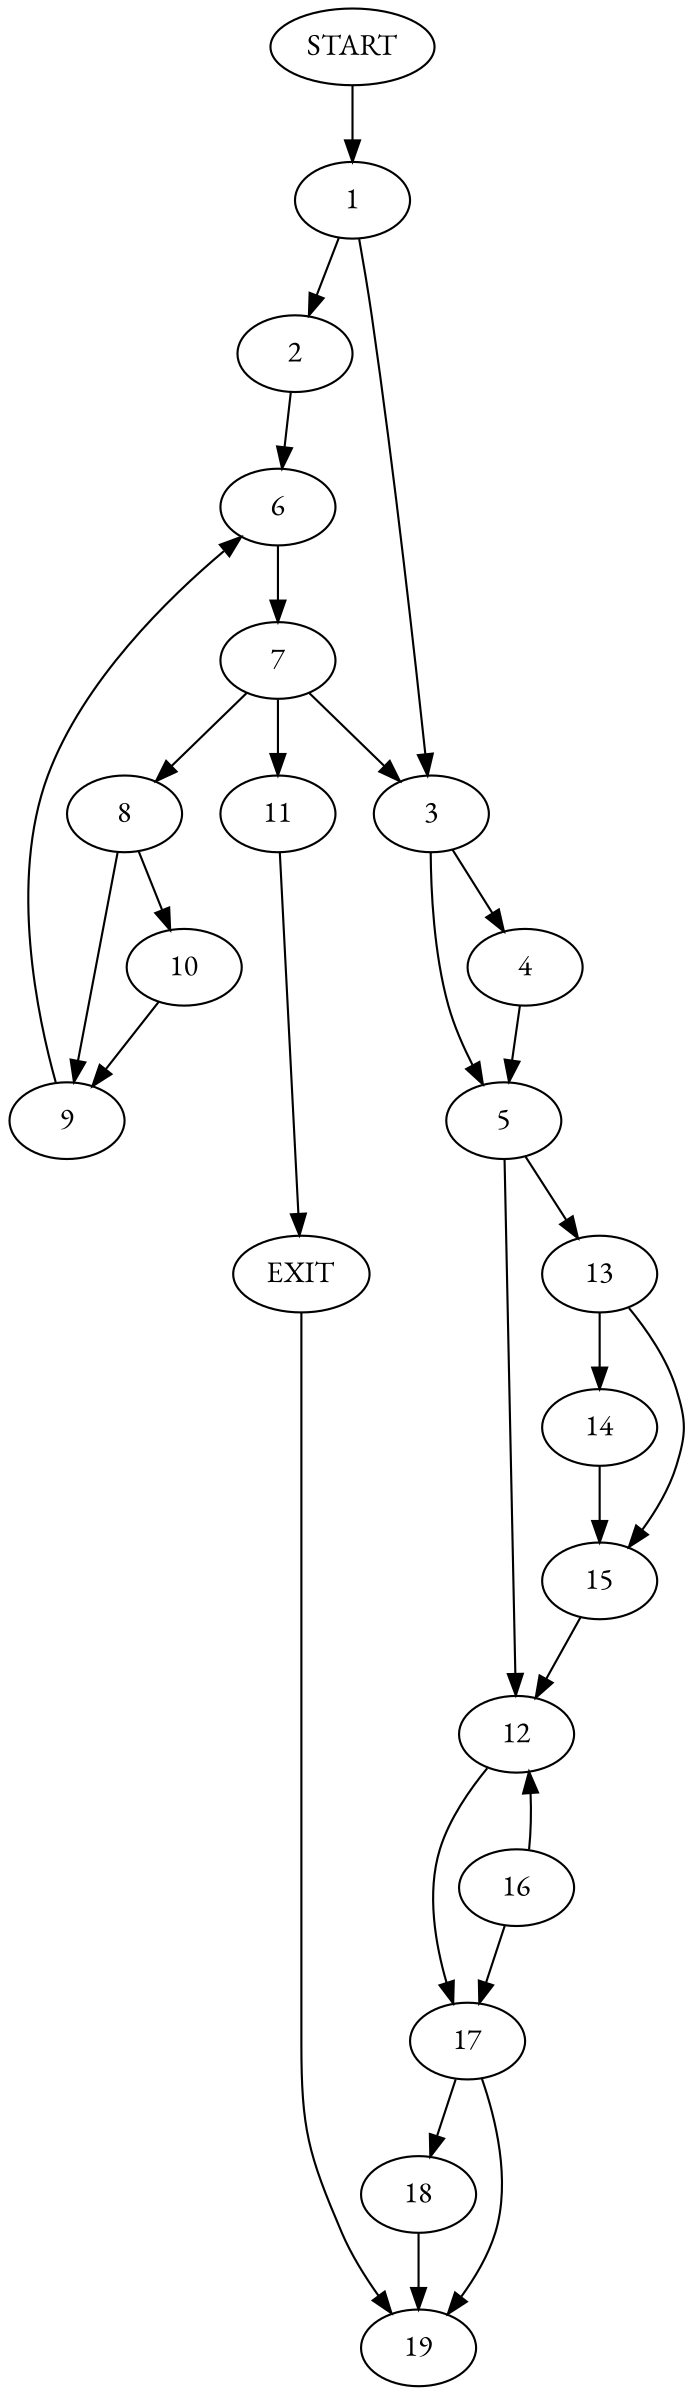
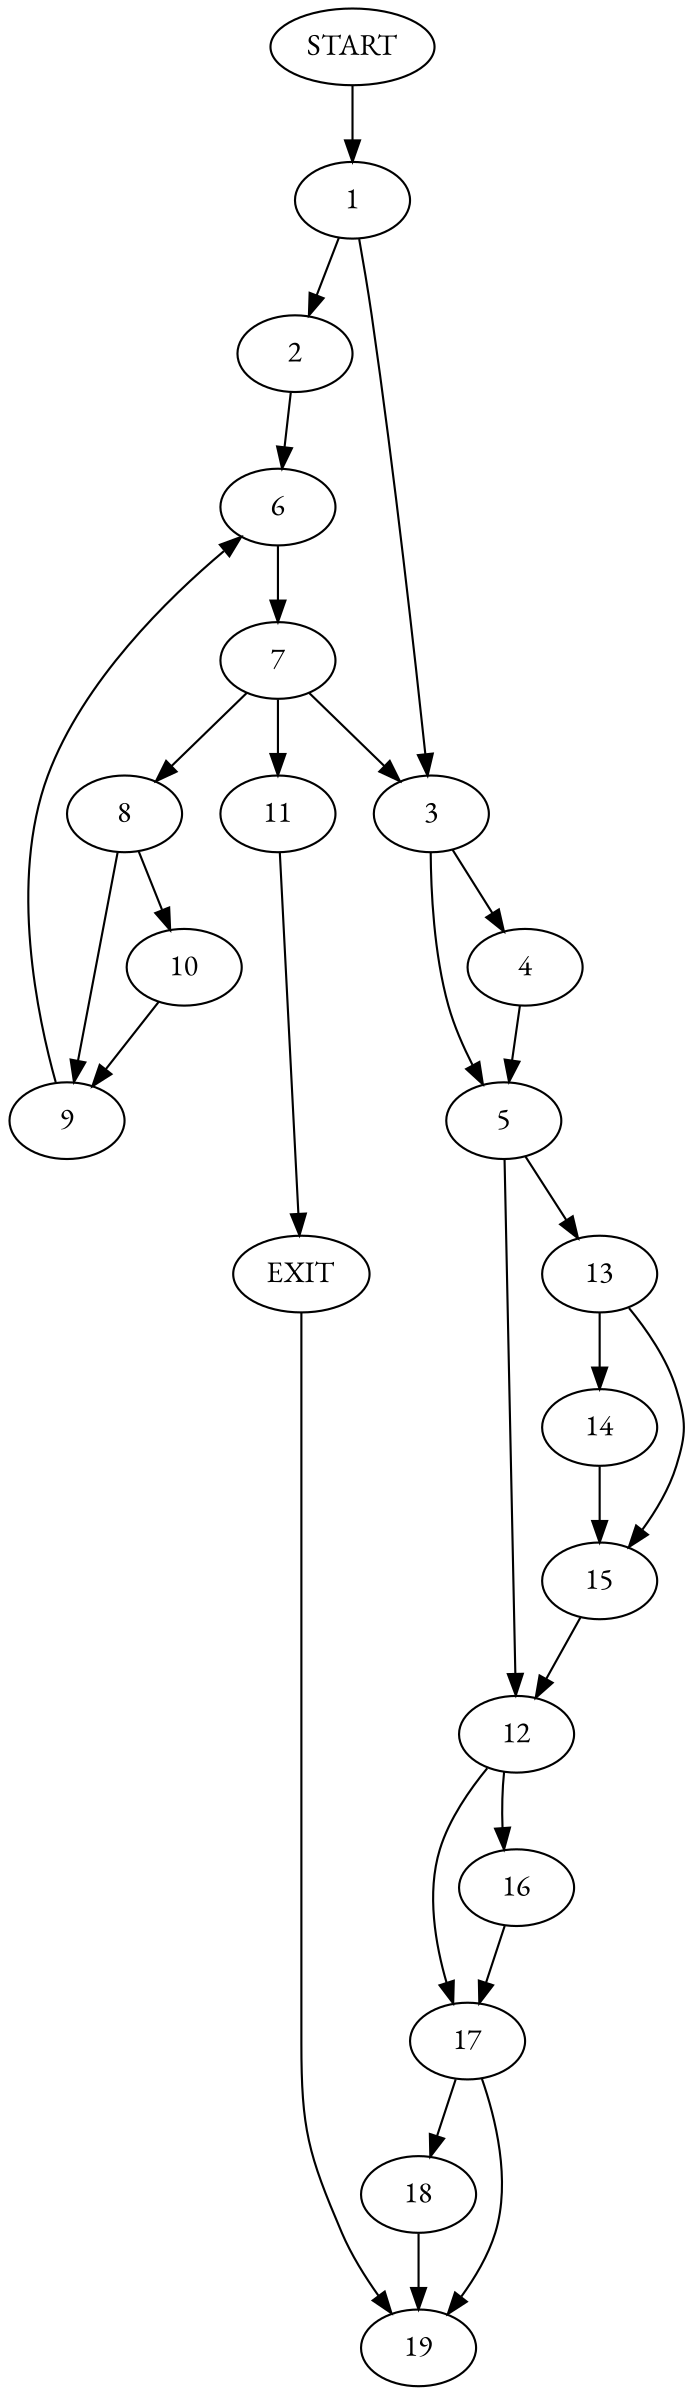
edge "16" -> "12": reversed
